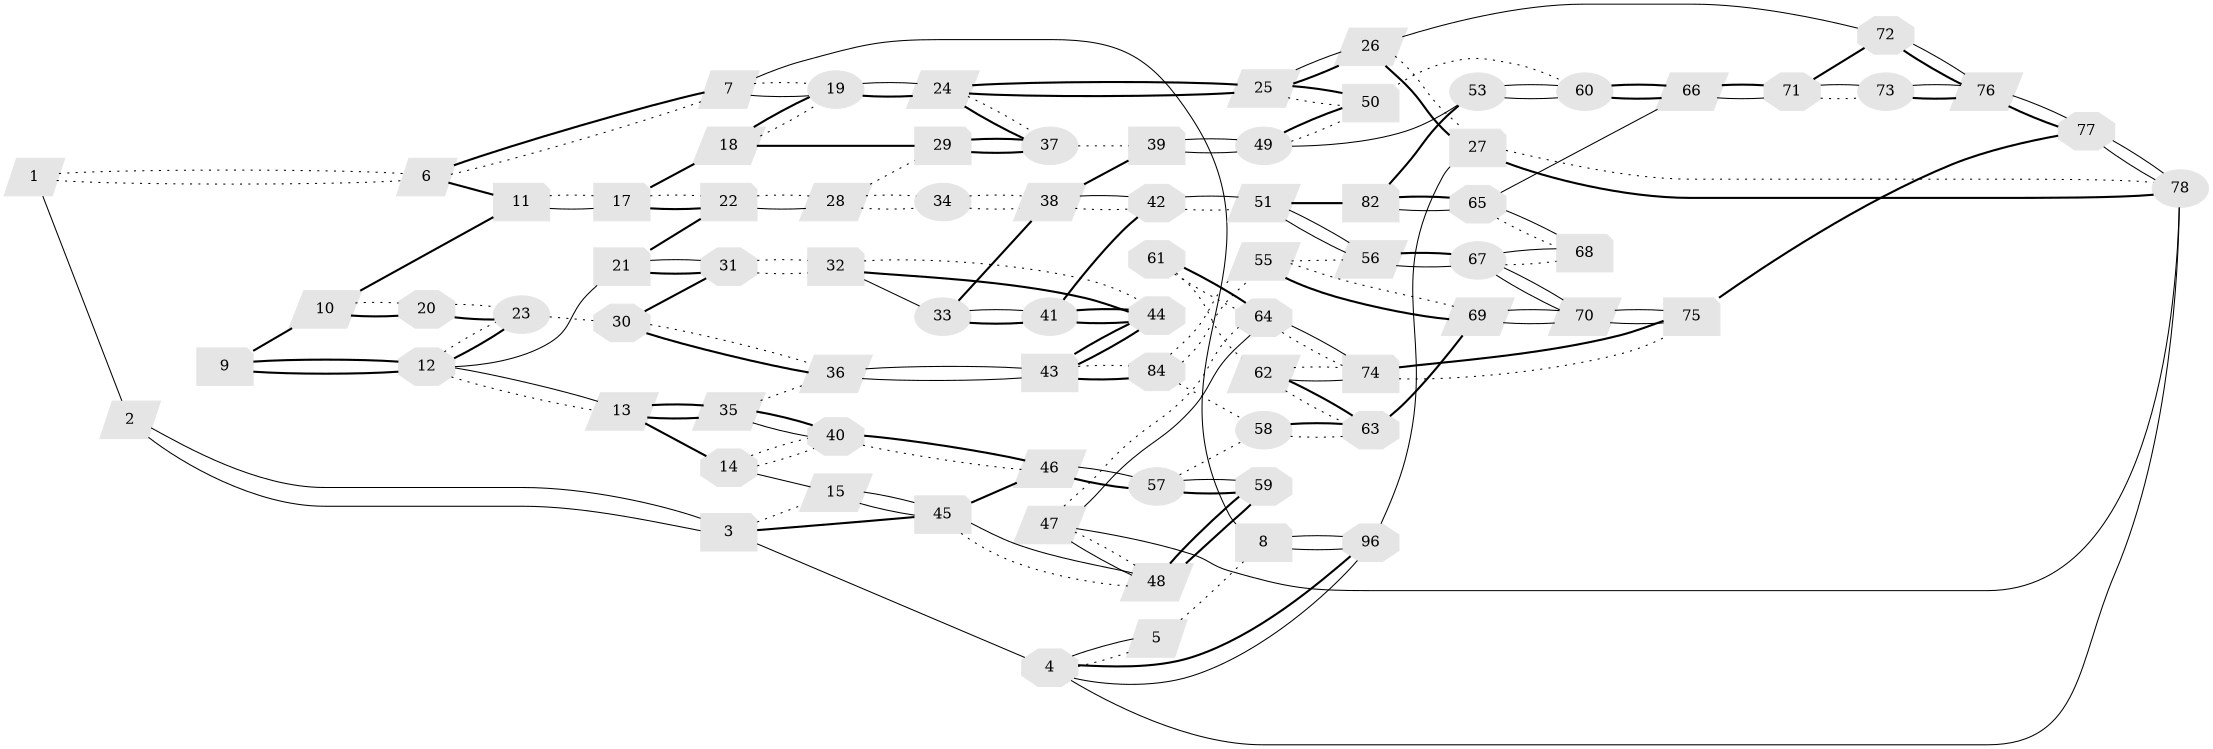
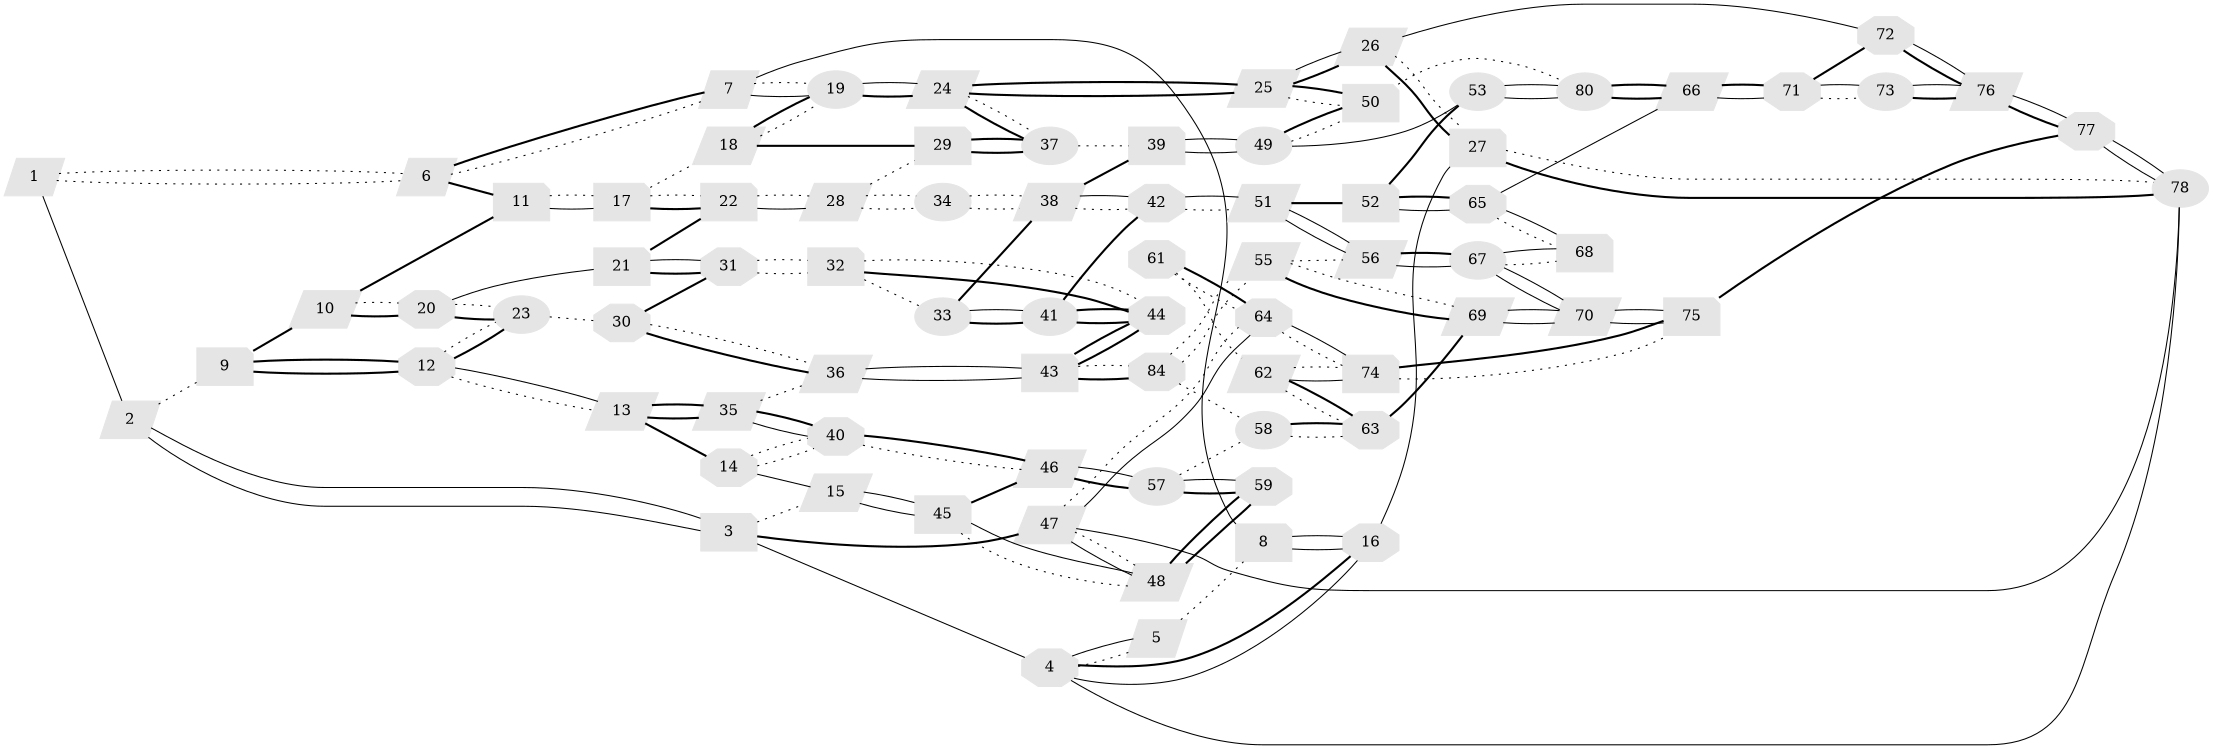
node "60": label "60" -> "80"
edge "18" -- "17": style bold -> dotted
node "82": label "82" -> "52"
edge "32" -- "33": style solid -> dotted
edge "21" -- "12": now "21" -- "20"
edge "9" -- "2": added
edge "45" -- "3": now "47" -- "3"
node "96": label "96" -> "16"
